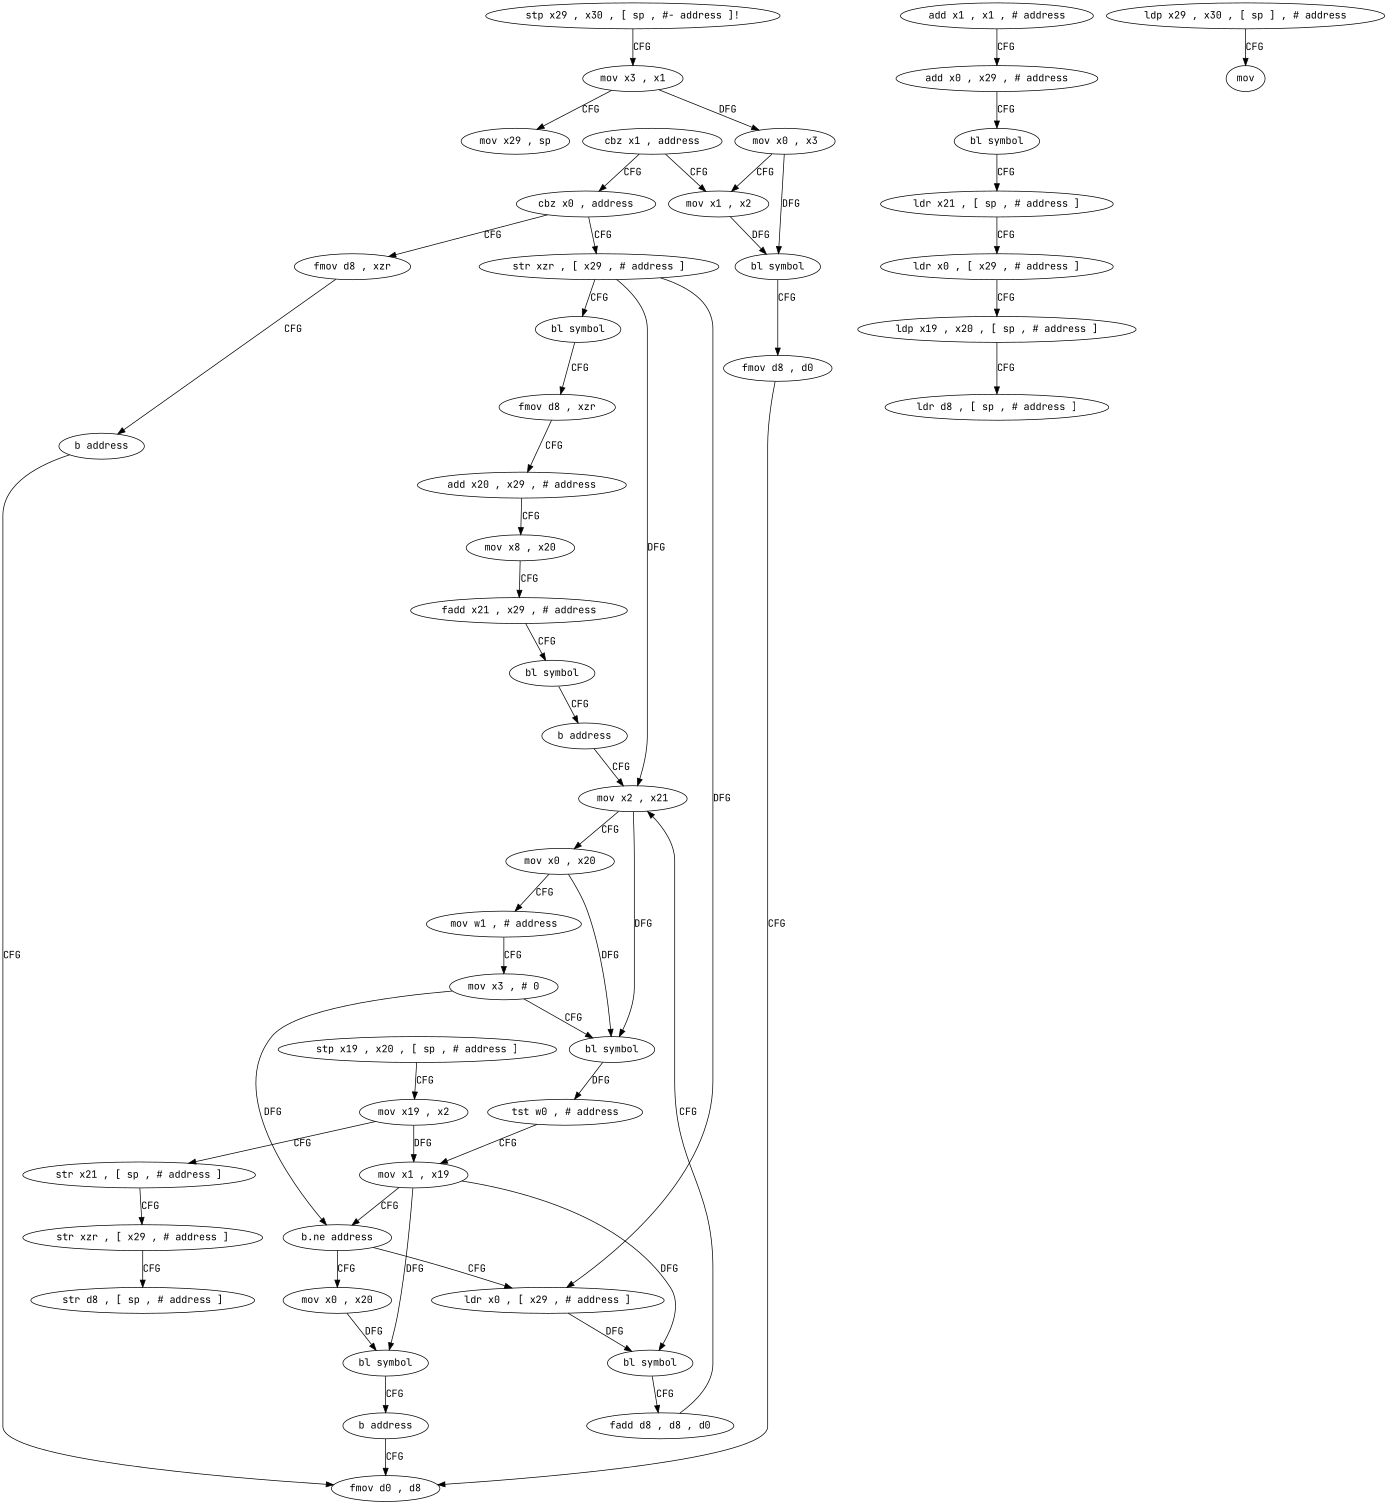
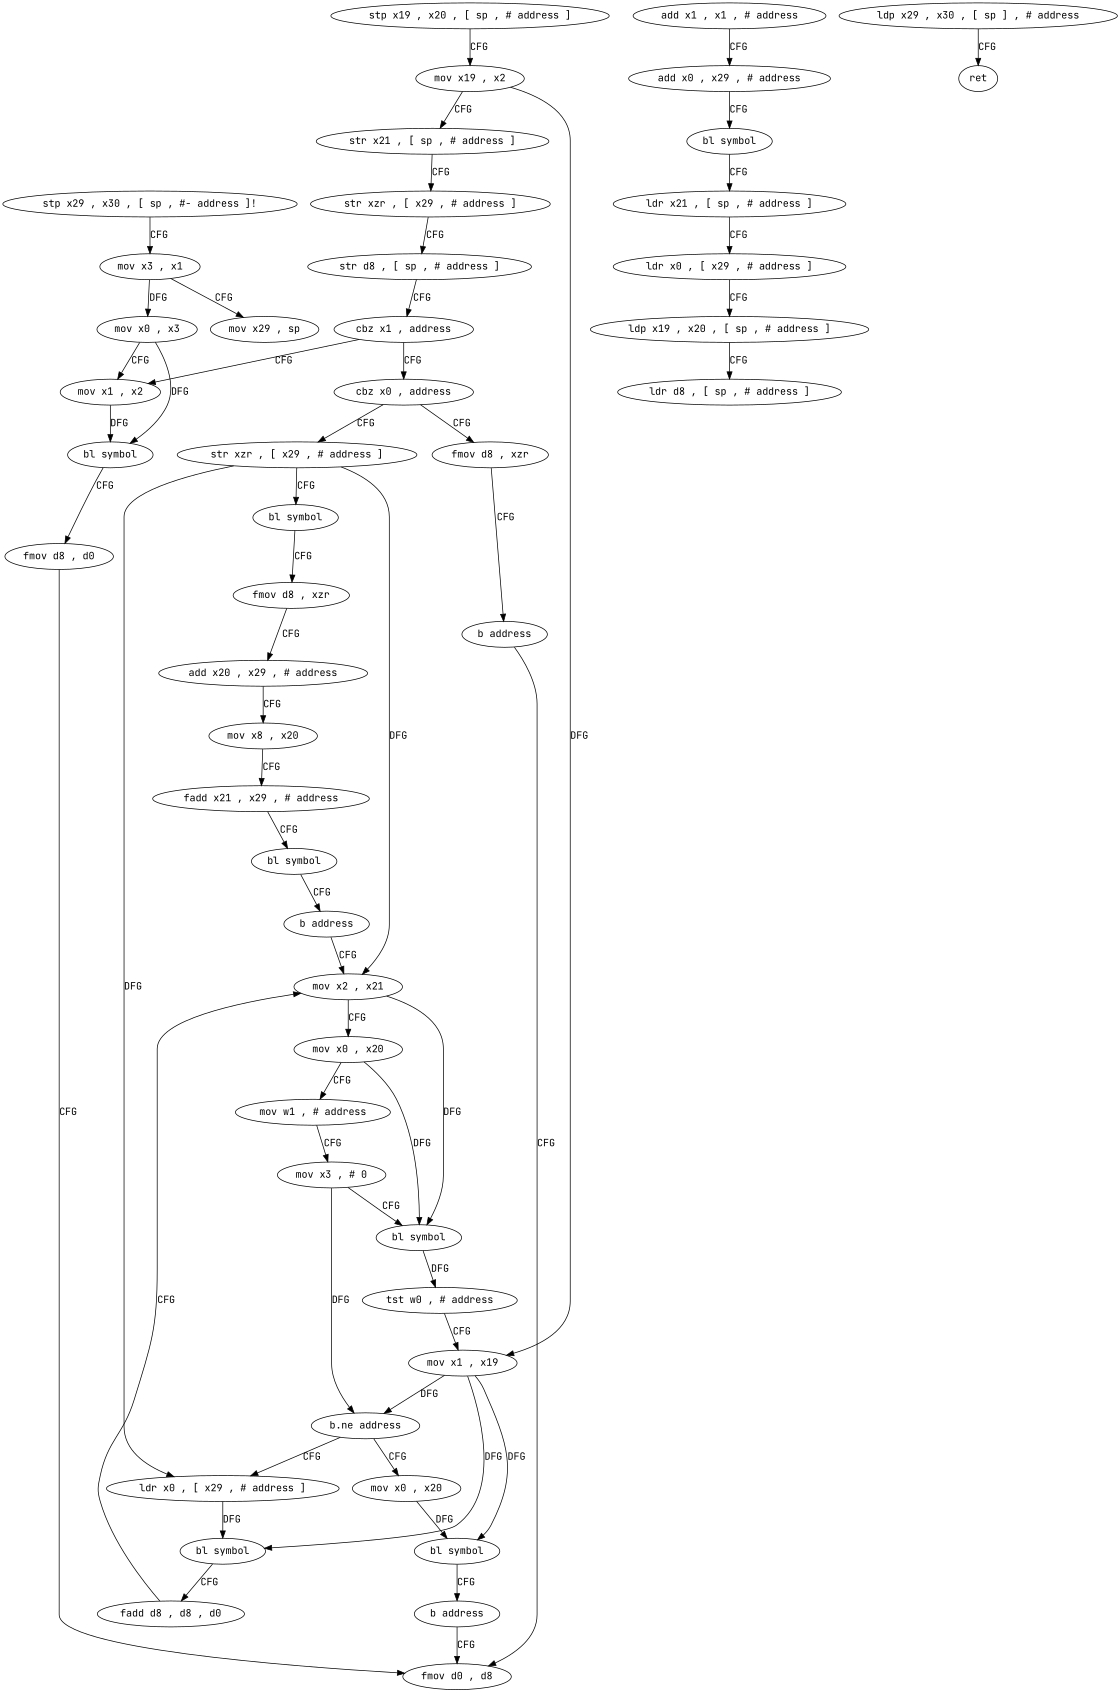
node "mov": label "mov" -> "ret"
edge "str d8 , [ sp , # address ]" -> "cbz x1 , address": added, label "CFG"
edge "mov x1 , x19" -> "b.ne address": label "CFG" -> "DFG"
